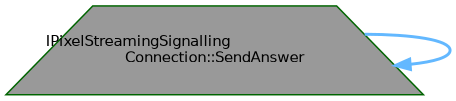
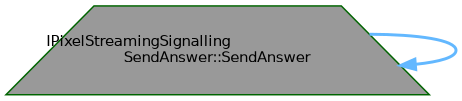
node "IPixelStreamingSignalling Connection::SendAnswer": label "IPixelStreamingSignalling Connection::SendAnswer" -> "IPixelStreamingSignalling SendAnswer::SendAnswer"
